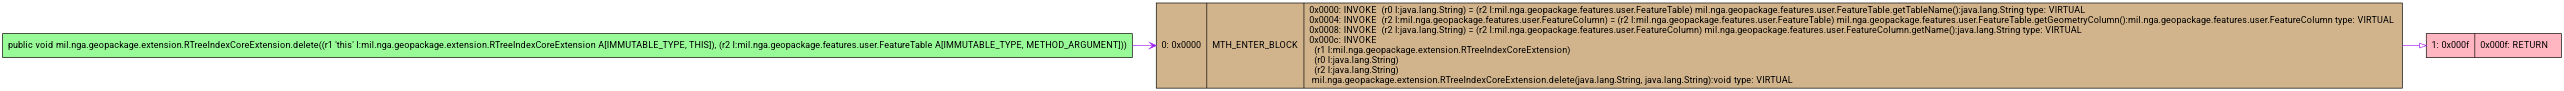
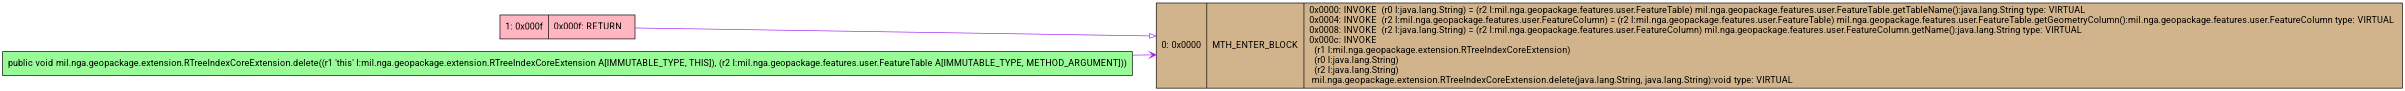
edge "0: 0x0000" -> "1: 0x000f": reversed
